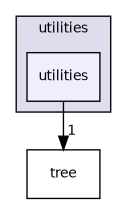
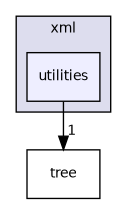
cluster "utilities": label "utilities" -> "xml"
